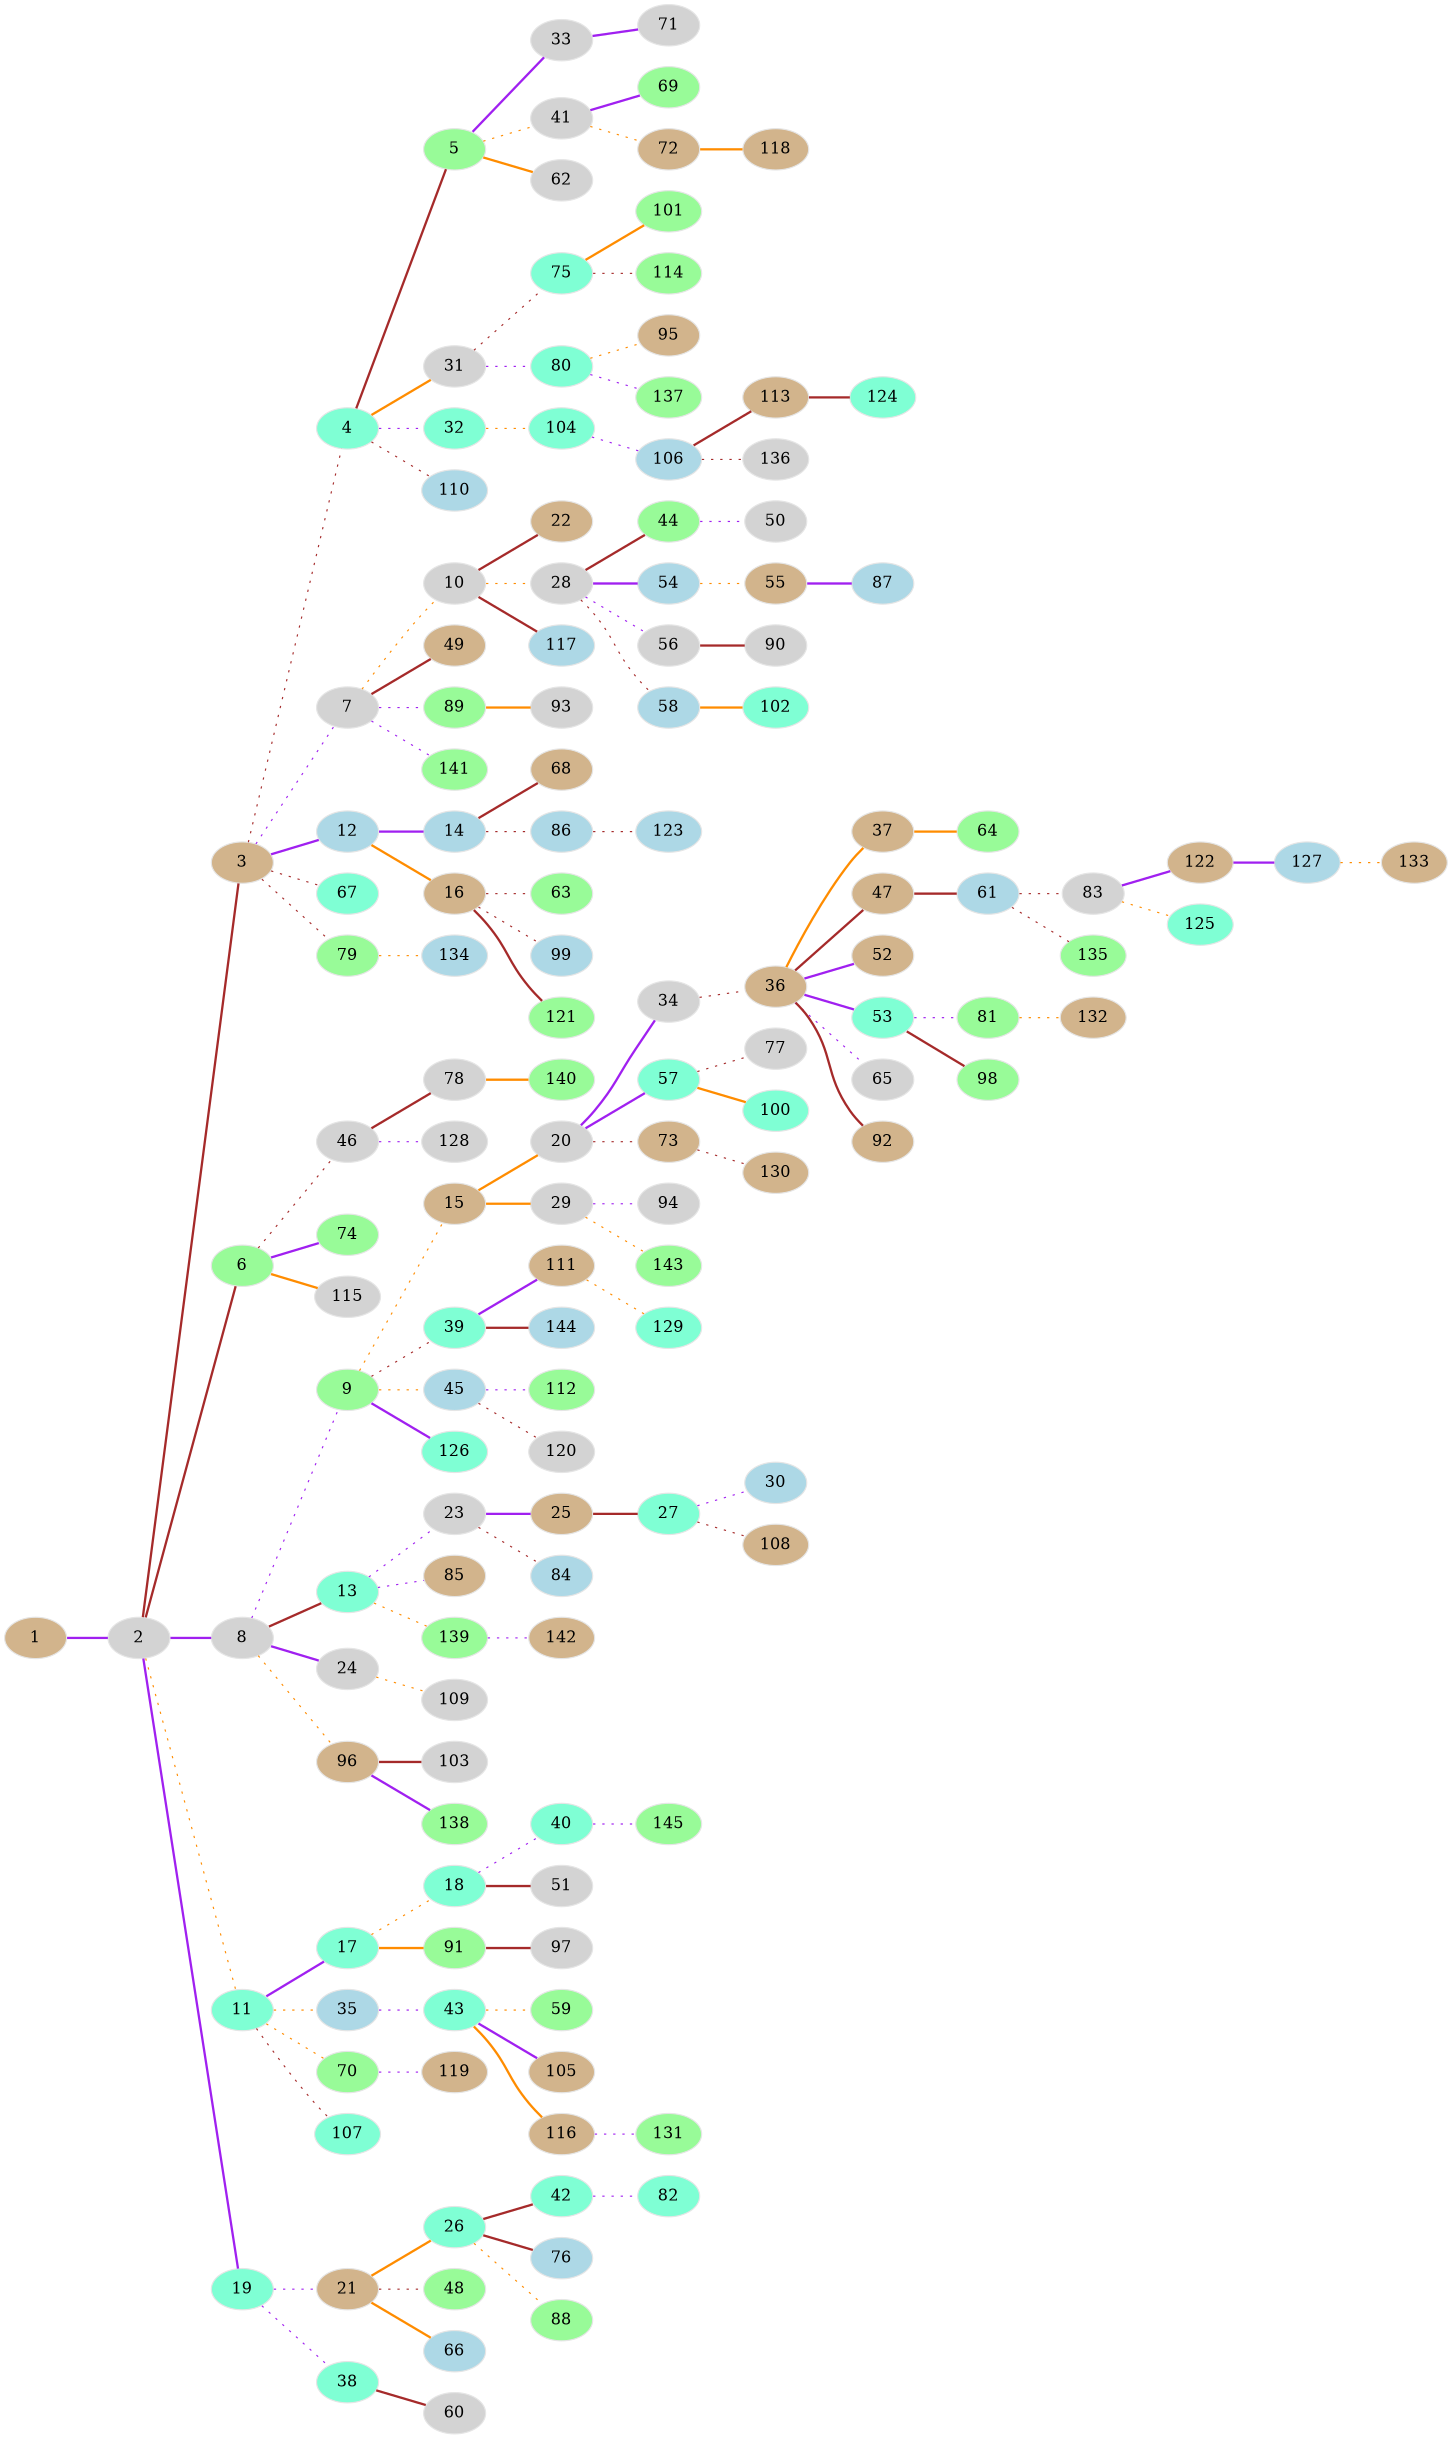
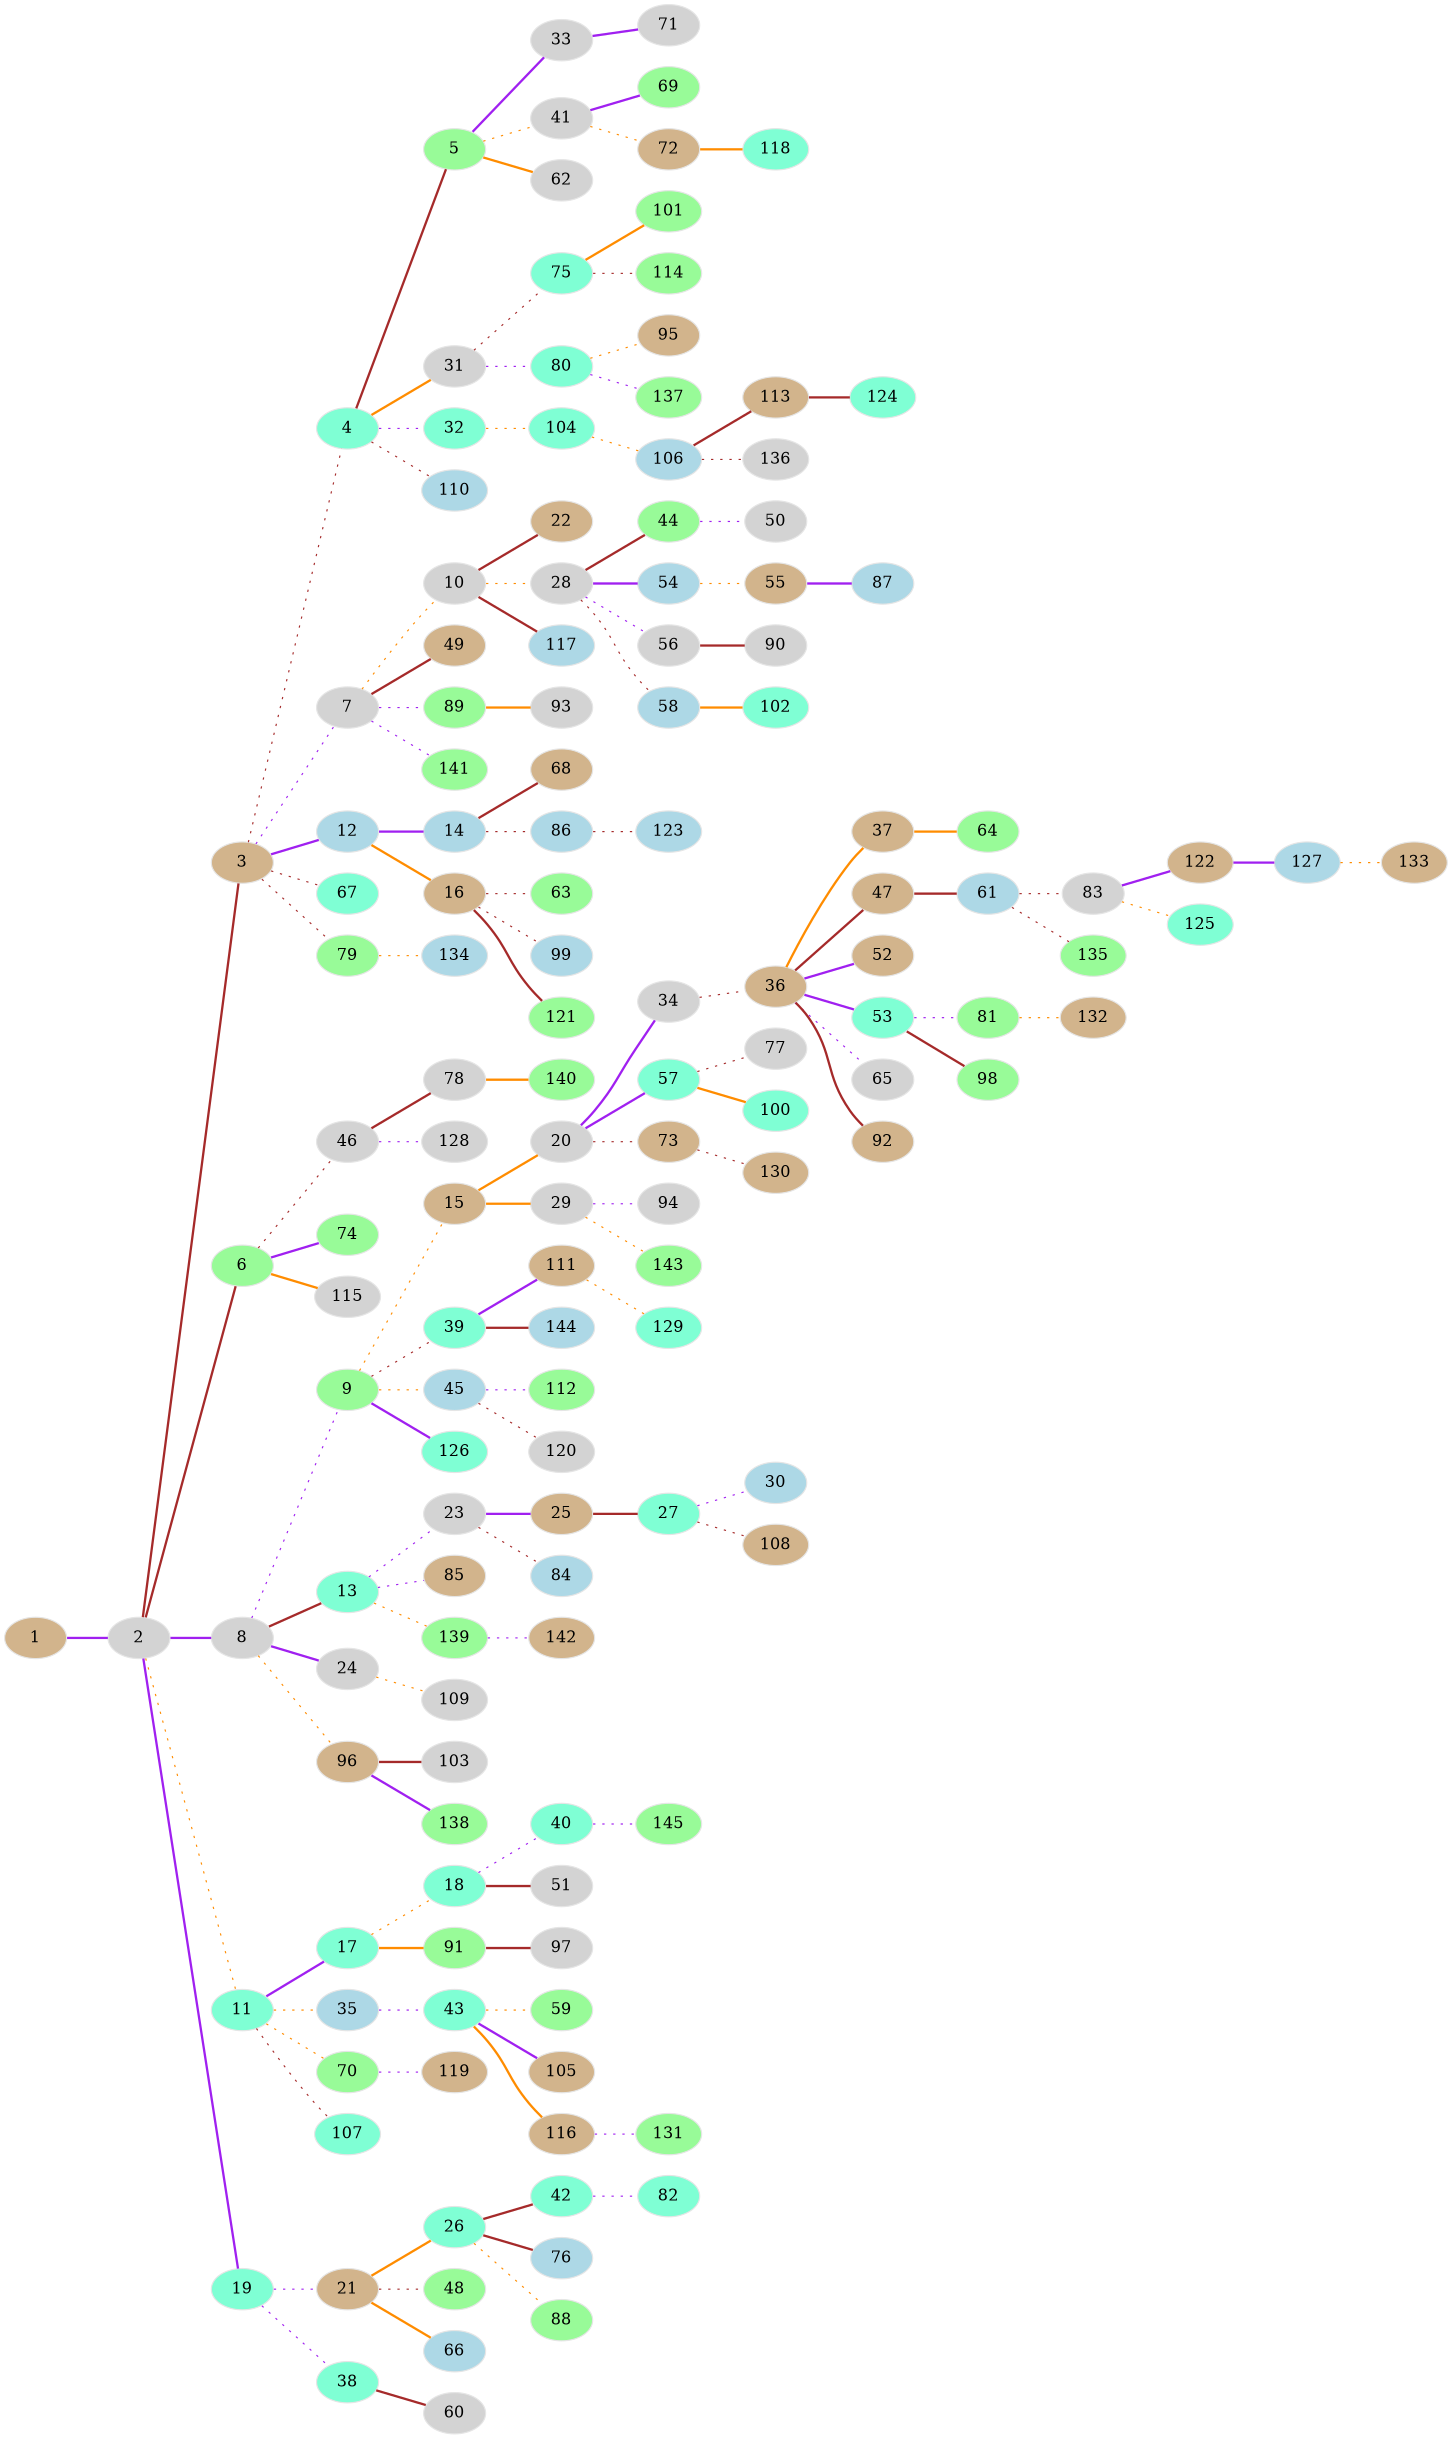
node "118": fillcolor tan -> aquamarine
edge "104" -- "106": color purple -> darkorange
